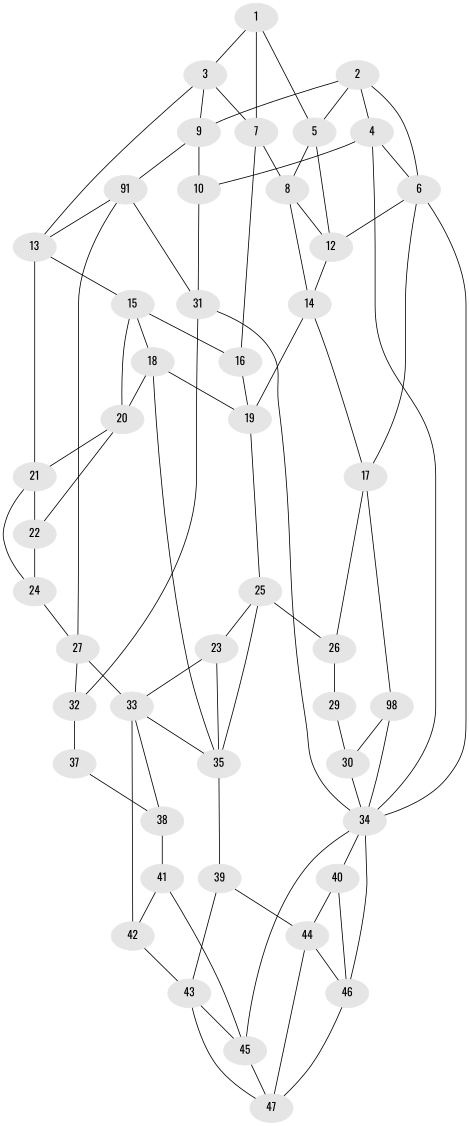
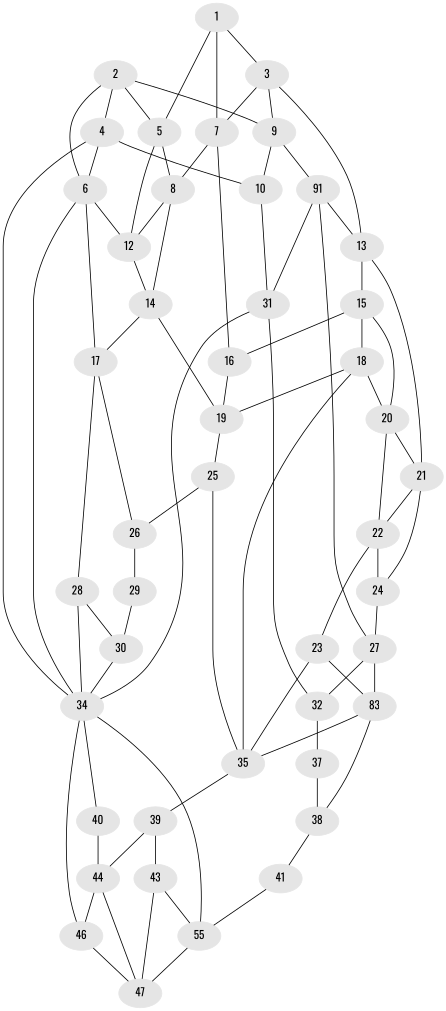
edge "25" -- "23": now "22" -- "23"
node "33": label "33" -> "83"
node "98": label "98" -> "28"
node "42": removed
edge "40" -- "46": removed
node "45": label "45" -> "55"
